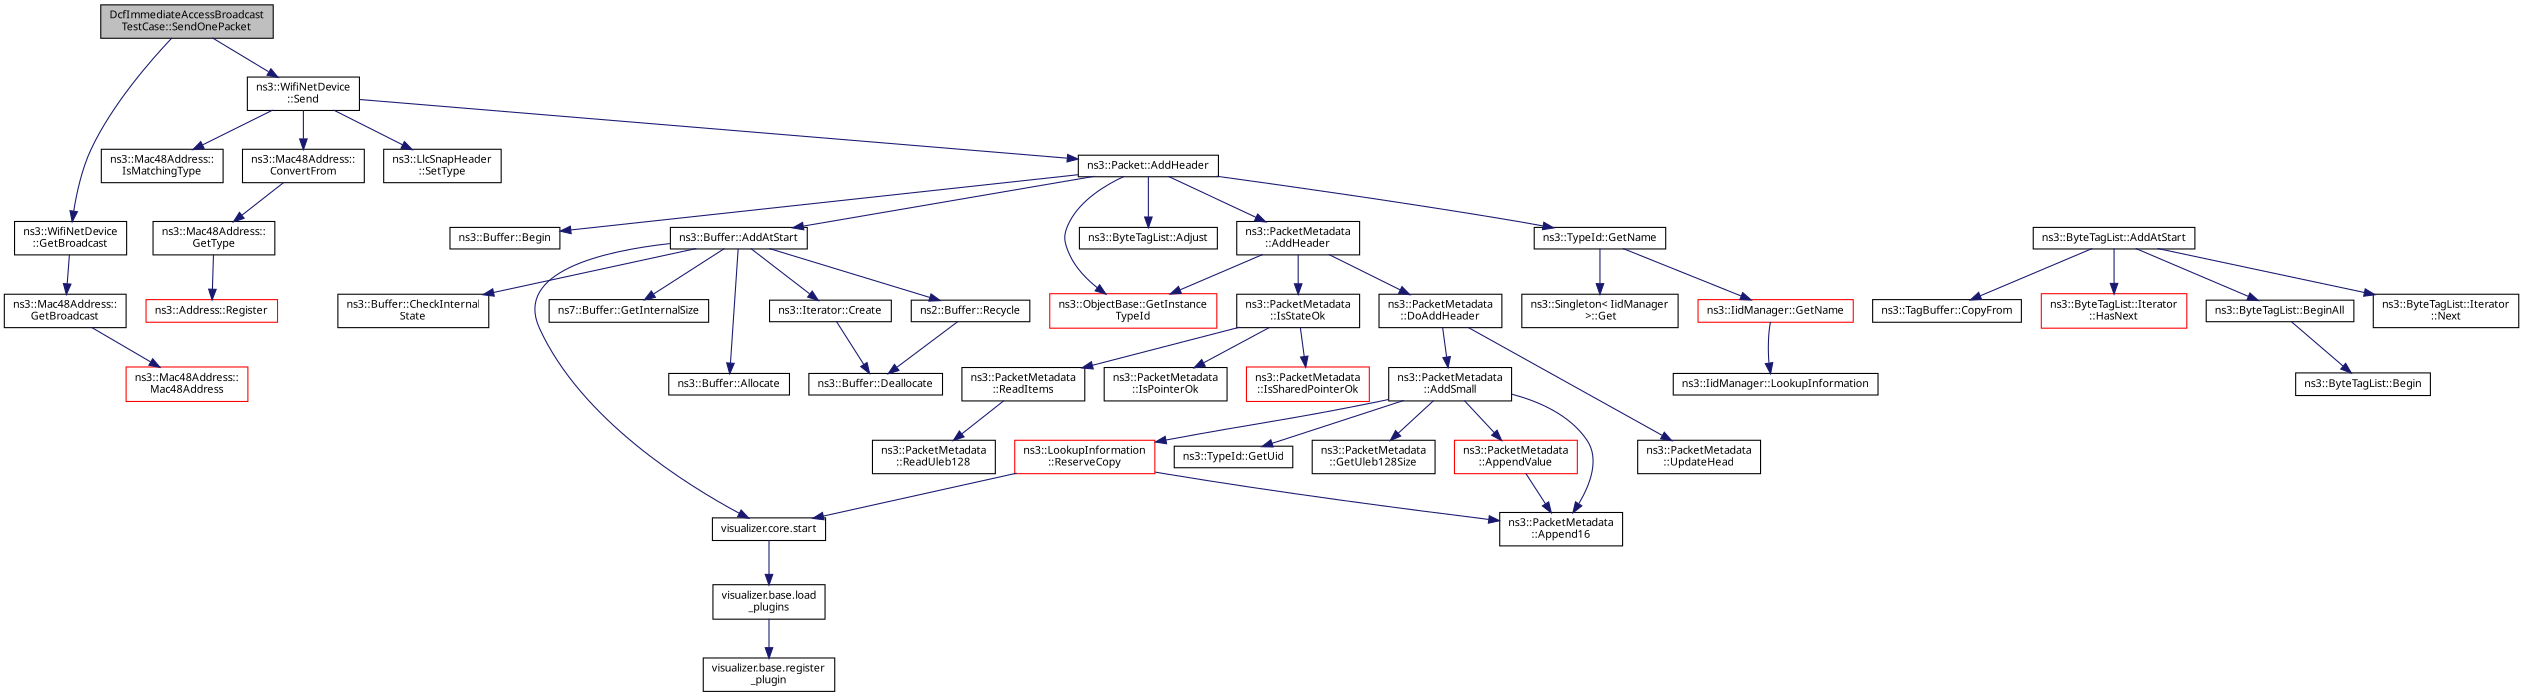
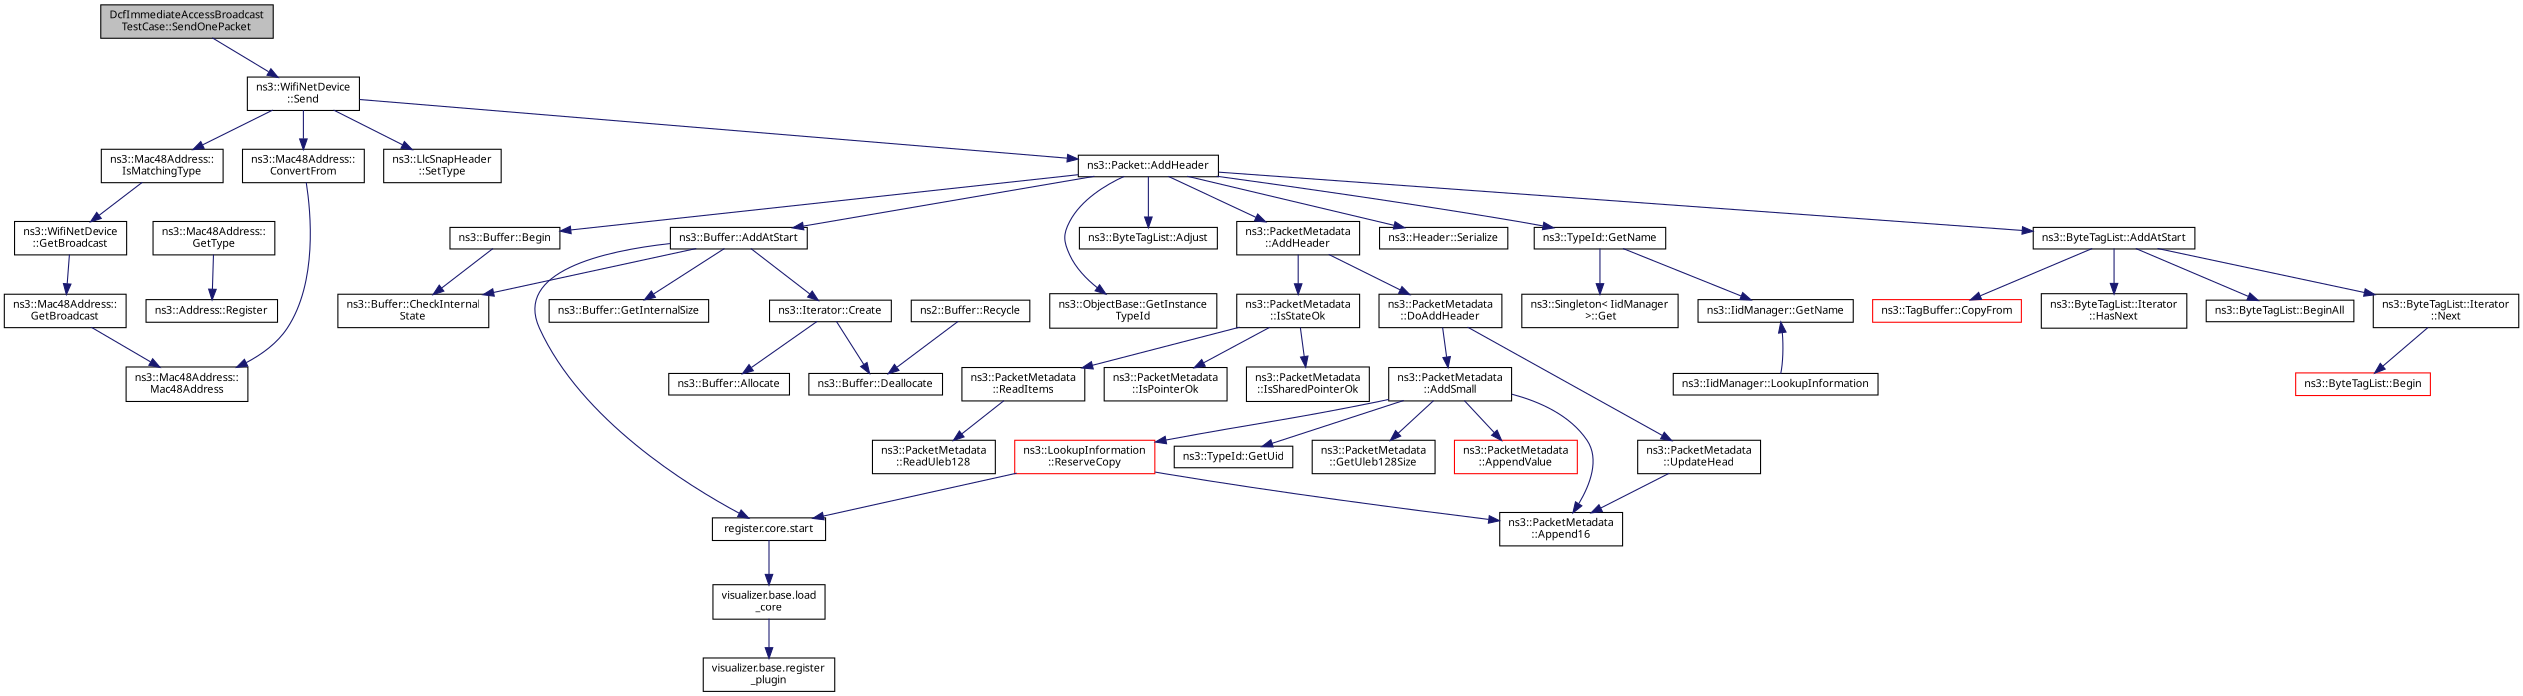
edge "DcfImmediateAccessBroadcast TestCase::SendOnePacket" -> "ns3::WifiNetDevice ::GetBroadcast": now "ns3::Mac48Address:: IsMatchingType" -> "ns3::WifiNetDevice ::GetBroadcast"
edge "ns3::Mac48Address:: ConvertFrom" -> "ns3::Mac48Address:: GetType": now "ns3::Mac48Address:: ConvertFrom" -> "ns3::Mac48Address:: Mac48Address"
edge "ns3::Packet::AddHeader" -> "ns3::ByteTagList::AddAtStart": added
node "ns3::Header::Serialize": added
edge "ns3::Buffer::Begin" -> "ns3::Buffer::CheckInternal State": added
edge "ns3::PacketMetadata ::AddHeader" -> "ns3::ObjectBase::GetInstance TypeId": removed
edge "ns3::Buffer::AddAtStart" -> "ns2::Buffer::Recycle": removed
edge "ns3::Buffer::AddAtStart" -> "ns3::Buffer::Allocate": now "ns3::Iterator::Create" -> "ns3::Buffer::Allocate"
node "ns3::Address::Register": color red -> black
node "ns7::Buffer::GetInternalSize": label "ns7::Buffer::GetInternalSize" -> "ns3::Buffer::GetInternalSize"
node "ns3::ObjectBase::GetInstance TypeId": color red -> black
node "ns3::IidManager::GetName": color red -> black
node "ns3::TagBuffer::CopyFrom": color black -> red
node "ns3::ByteTagList::Iterator ::HasNext": color red -> black
edge "ns3::IidManager::GetName" -> "ns3::IidManager::LookupInformation": reversed
edge "ns3::ByteTagList::BeginAll" -> "ns3::ByteTagList::Begin": now "ns3::ByteTagList::Iterator ::Next" -> "ns3::ByteTagList::Begin"
node "ns3::Mac48Address:: Mac48Address": color red -> black
node "ns3::PacketMetadata ::IsSharedPointerOk": color red -> black
node "ns3::ByteTagList::Begin": color black -> red
edge "ns3::PacketMetadata ::AppendValue" -> "ns3::PacketMetadata ::Append16": now "ns3::PacketMetadata ::UpdateHead" -> "ns3::PacketMetadata ::Append16"
node "visualizer.core.start": label "visualizer.core.start" -> "register.core.start"
node "visualizer.base.load _plugins": label "visualizer.base.load _plugins" -> "visualizer.base.load _core"
